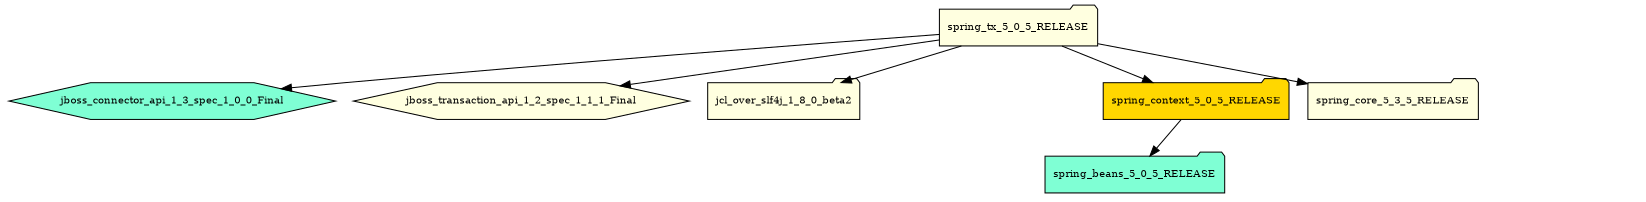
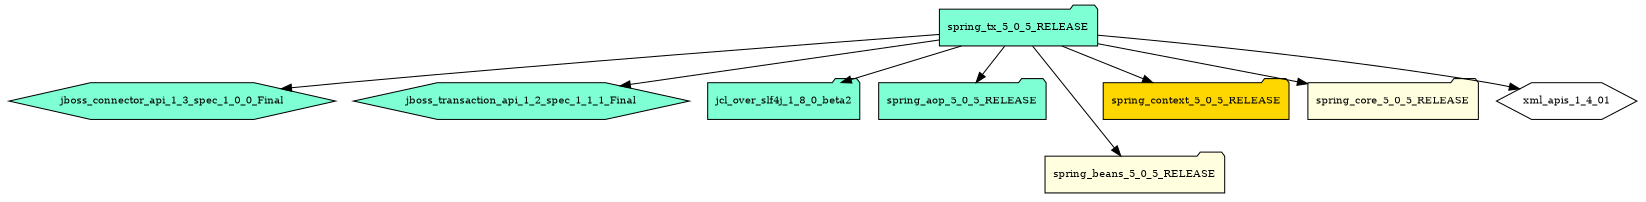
node "spring_tx_5_0_5_RELEASE": fillcolor lightyellow -> aquamarine
node "jboss_transaction_api_1_2_spec_1_1_1_Final": fillcolor lightyellow -> aquamarine
node "jcl_over_slf4j_1_8_0_beta2": fillcolor lightyellow -> aquamarine
node "spring_aop_5_0_5_RELEASE": added
node "spring_core_5_3_5_RELEASE": label "spring_core_5_3_5_RELEASE" -> "spring_core_5_0_5_RELEASE"
node "xml_apis_1_4_01": added
edge "spring_context_5_0_5_RELEASE" -> "spring_beans_5_0_5_RELEASE": now "spring_tx_5_0_5_RELEASE" -> "spring_beans_5_0_5_RELEASE"
node "spring_beans_5_0_5_RELEASE": fillcolor aquamarine -> lightyellow
